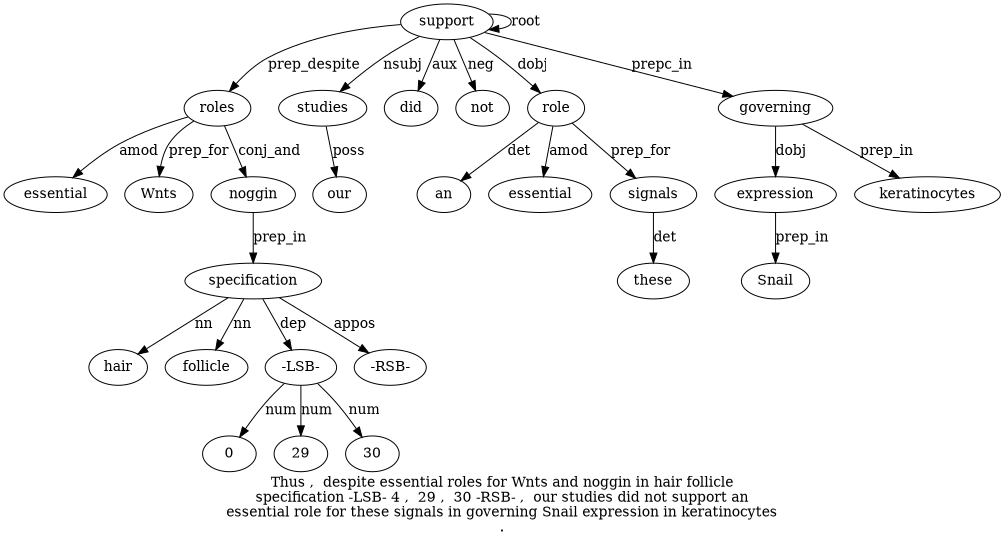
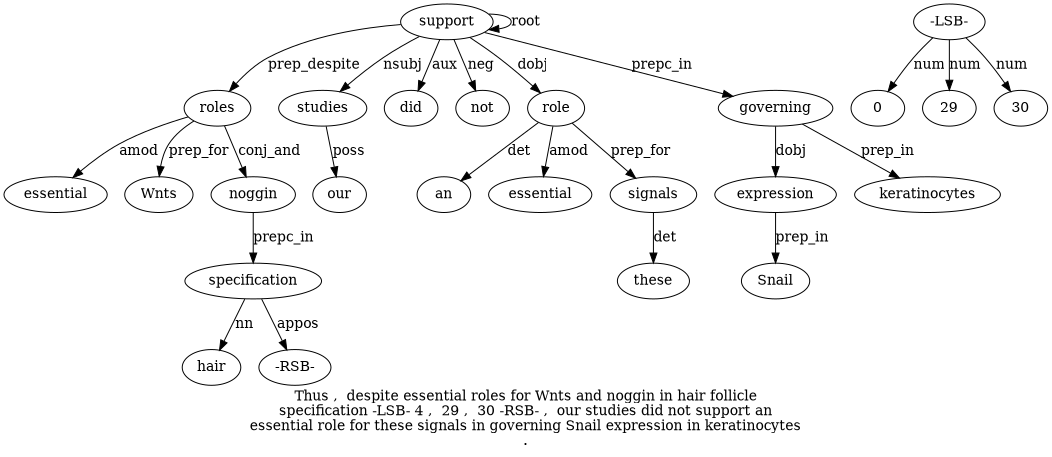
edge "noggin" -> "specification": label "prep_in" -> "prepc_in"
edge "specification" -> "-LSB-": removed, label "dep"
node "follicle": removed
